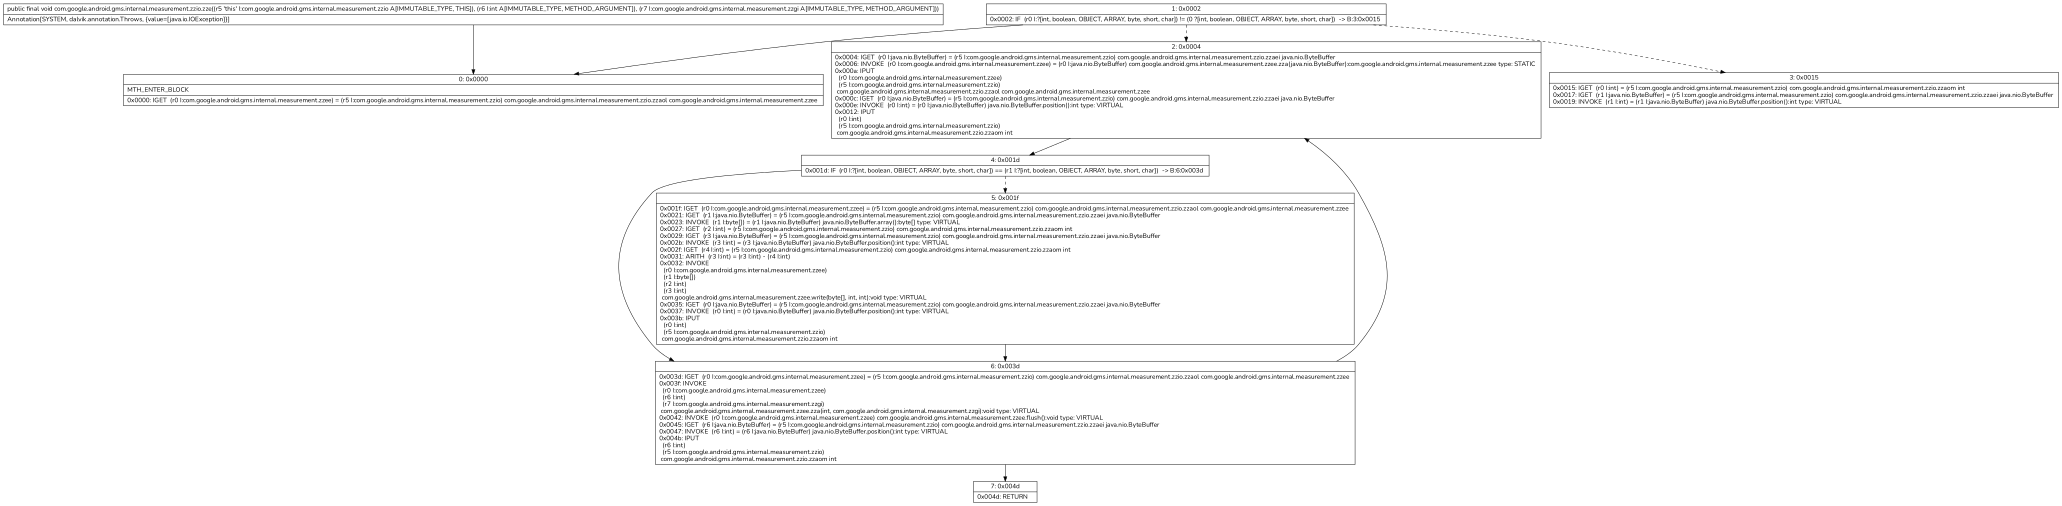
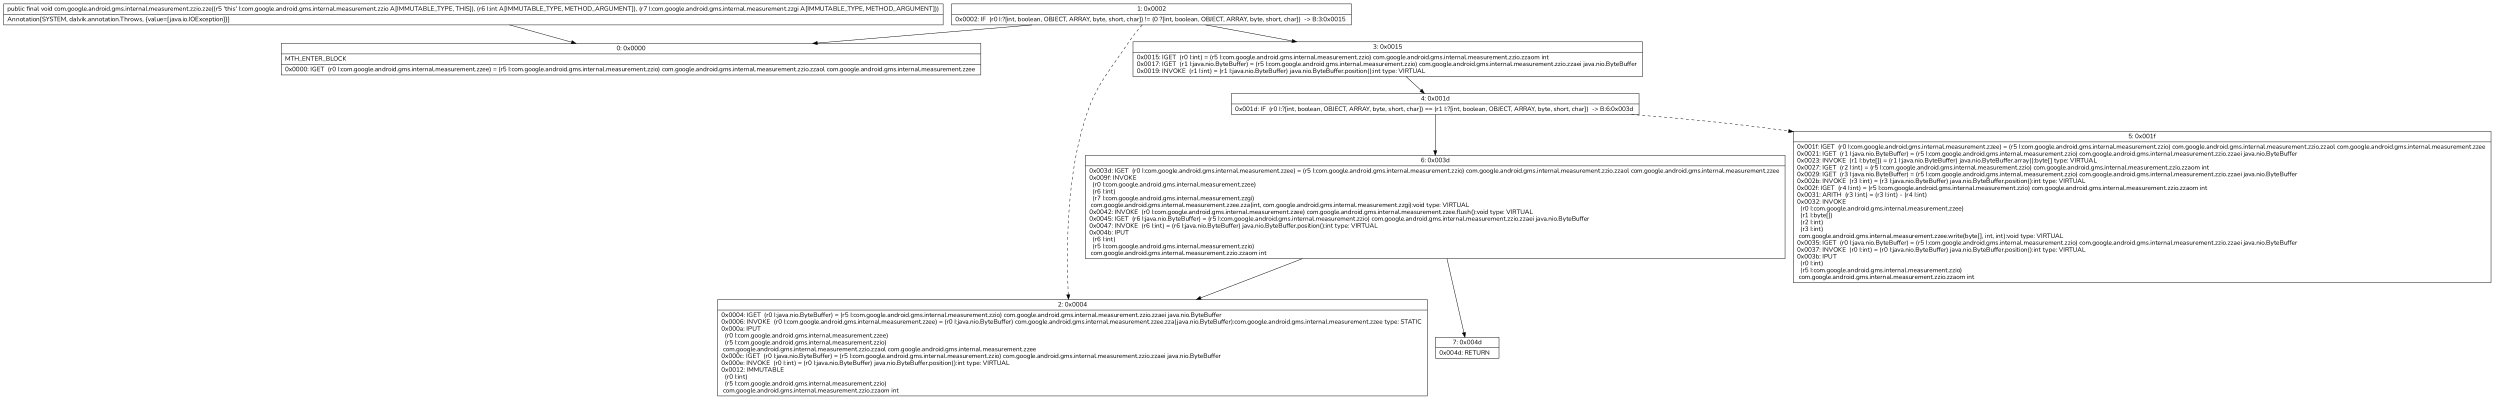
edge "1: 0x0002" -> "3: 0x0015": style dashed -> solid
node "2: 0x0004": text "0x0012: IPUT" -> "0x0012: IMMUTABLE"
edge "2: 0x0004" -> "4: 0x001d": now "3: 0x0015" -> "4: 0x001d"
edge "5: 0x001f" -> "6: 0x003d": removed
node "6: 0x003d": text "0x003f: INVOKE" -> "0x009f: INVOKE"
